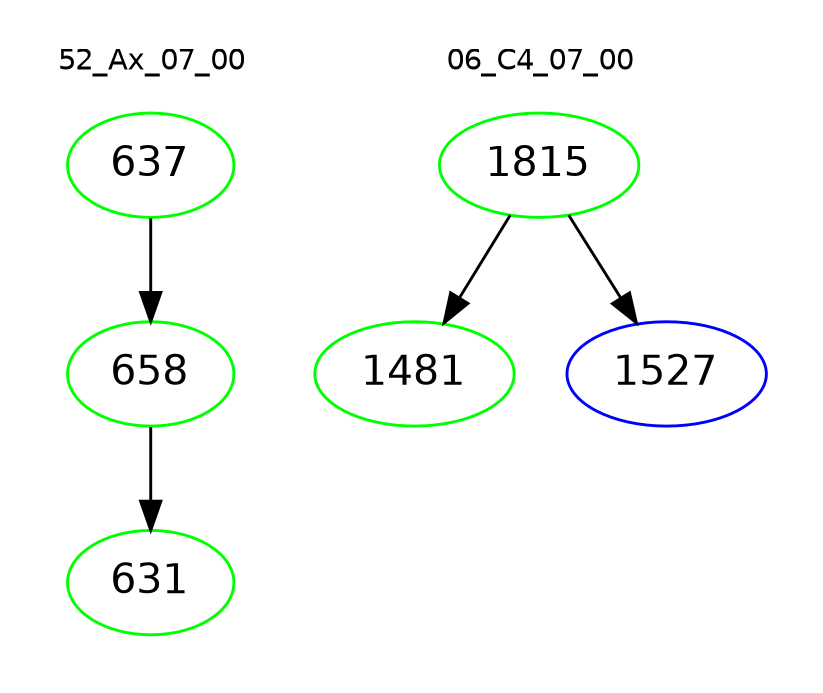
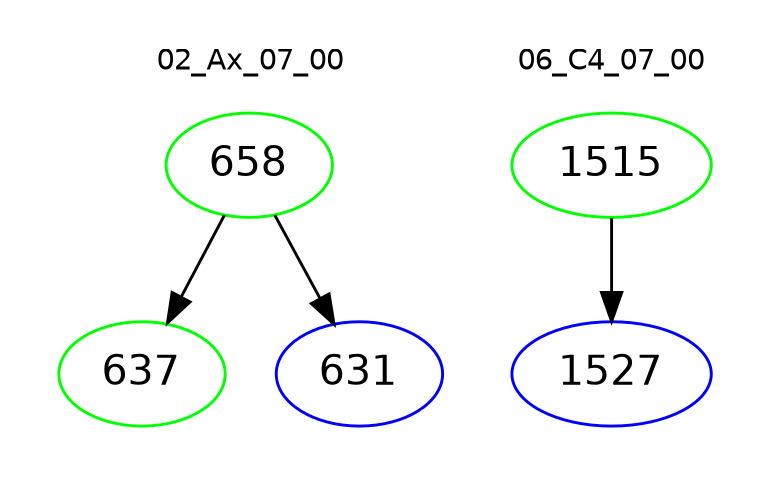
cluster "52_Ax_07_00": label "52_Ax_07_00" -> "02_Ax_07_00"
node "1815": label "1815" -> "1515"
edge "637" -> "658": reversed
node "1481": removed
node "631": color green -> blue
